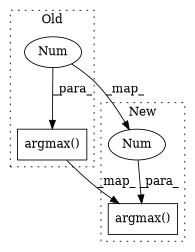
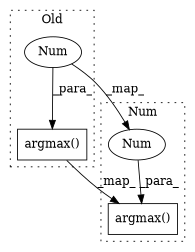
cluster "New": label "New" -> "Num"
